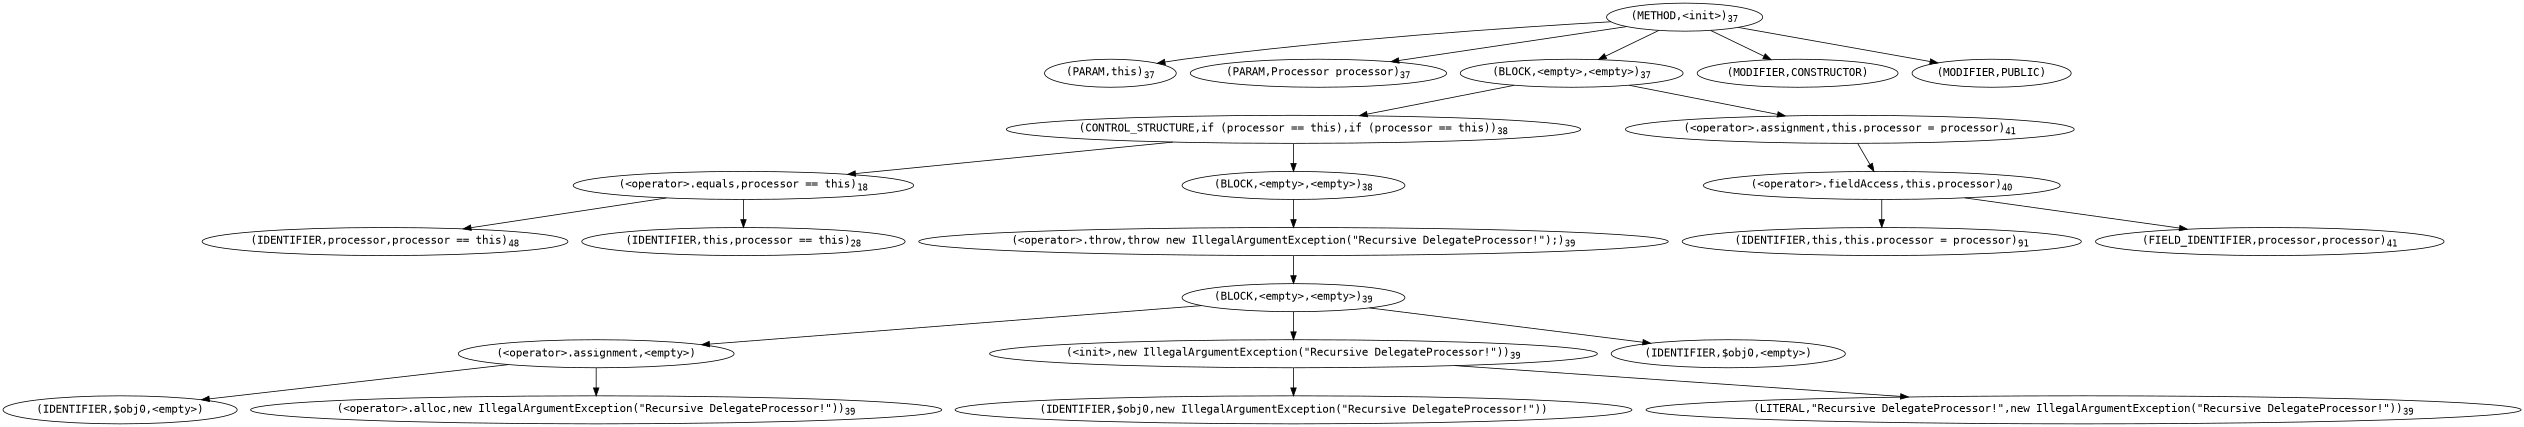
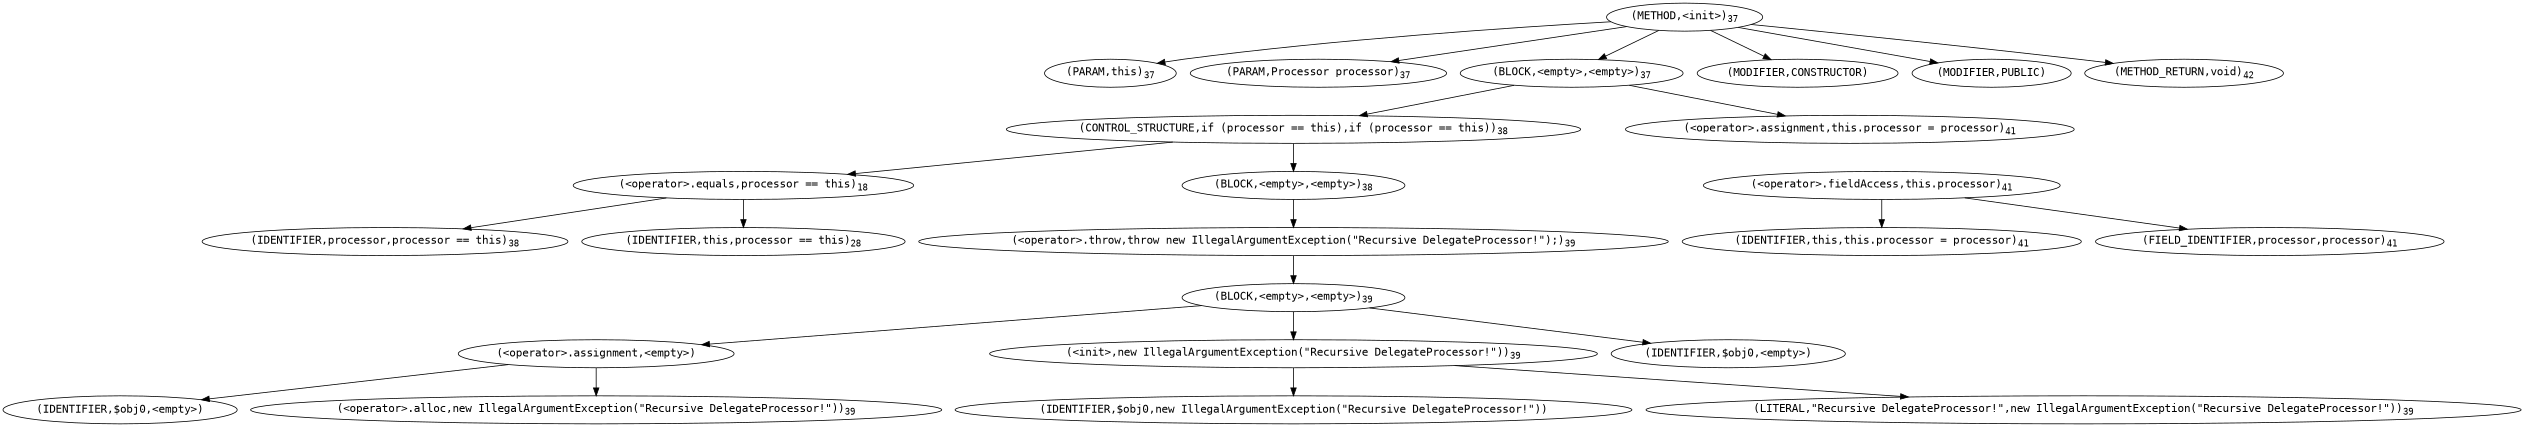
node "(METHOD_RETURN,void)": added
edge "(<operator>.assignment,this.processor = processor)" -> "(<operator>.fieldAccess,this.processor)": removed
node "(<operator>.fieldAccess,this.processor)": text "40" -> "41"
node "(IDENTIFIER,processor,processor == this)": text "48" -> "38"
node "(IDENTIFIER,this,this.processor = processor)": text "91" -> "41"
